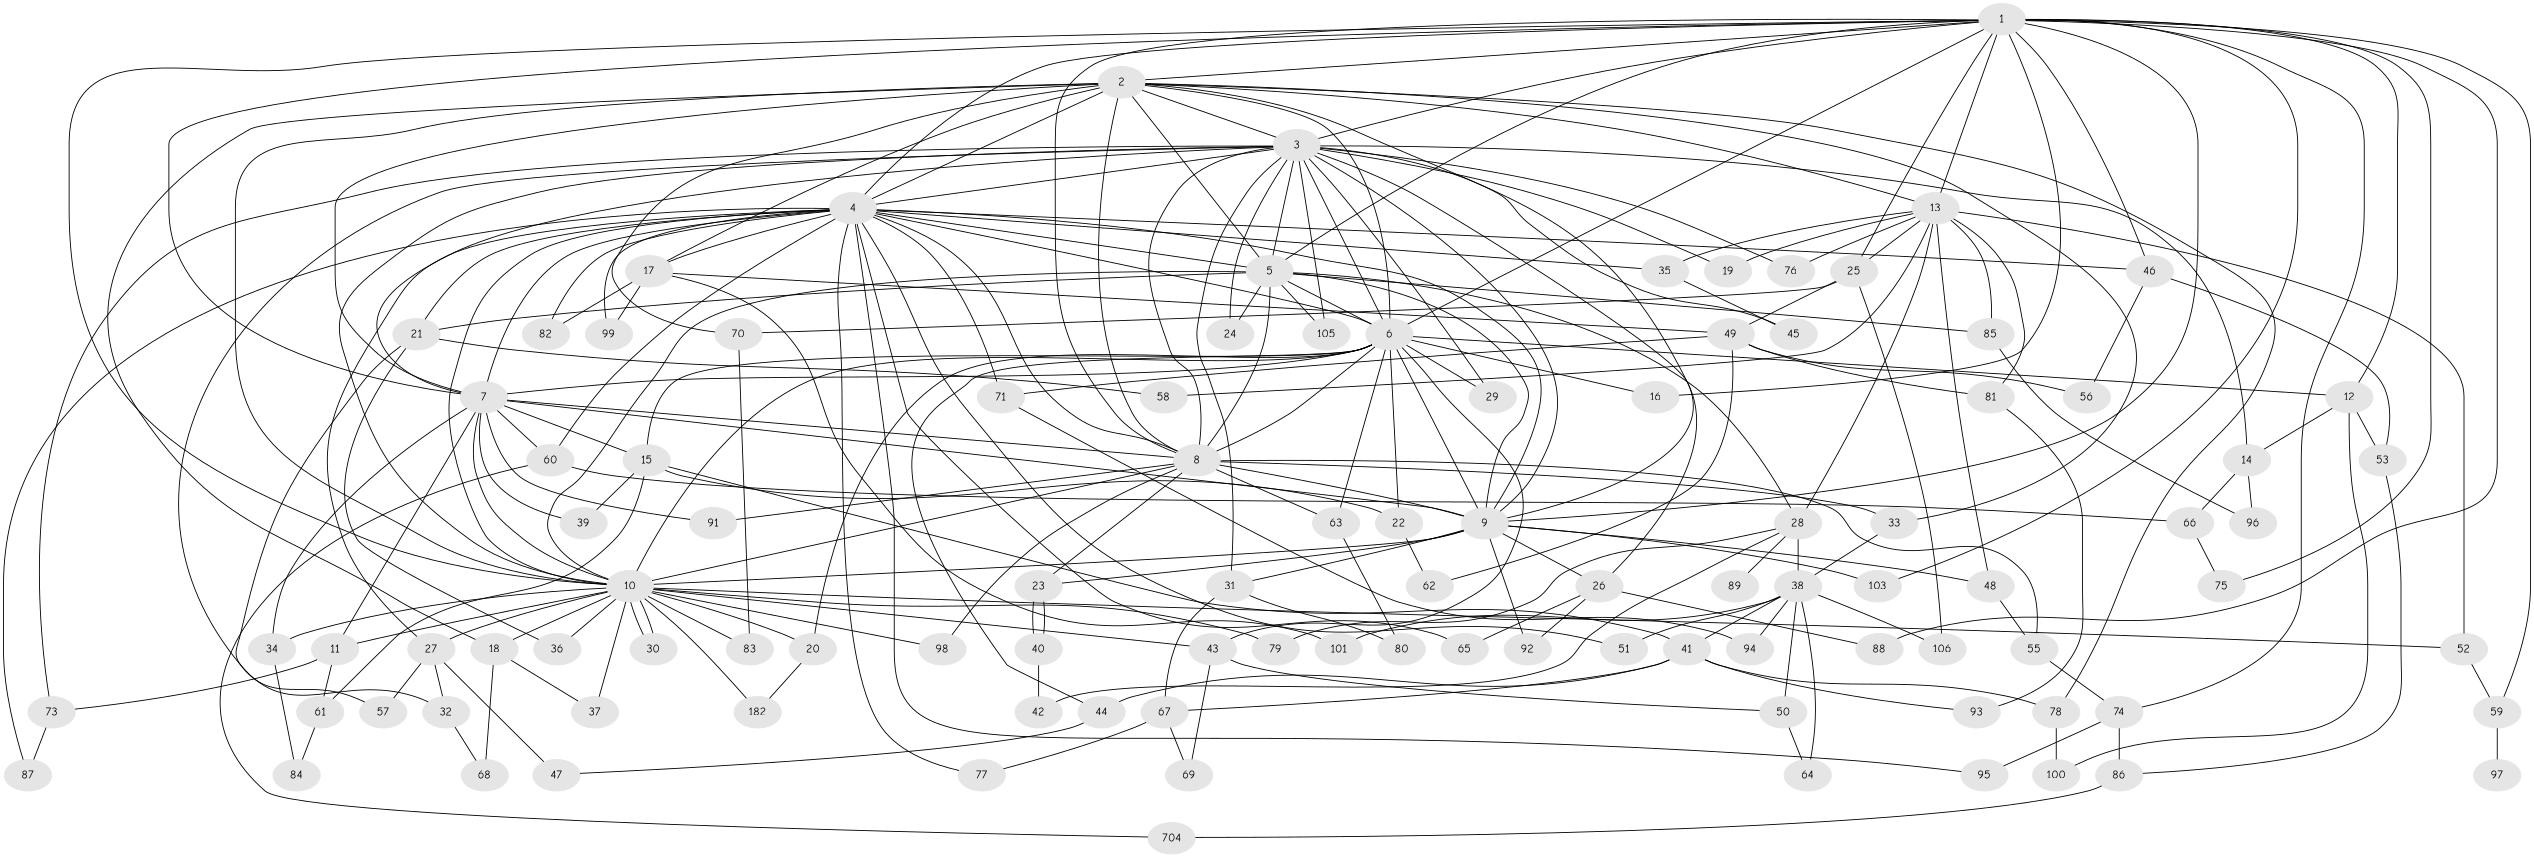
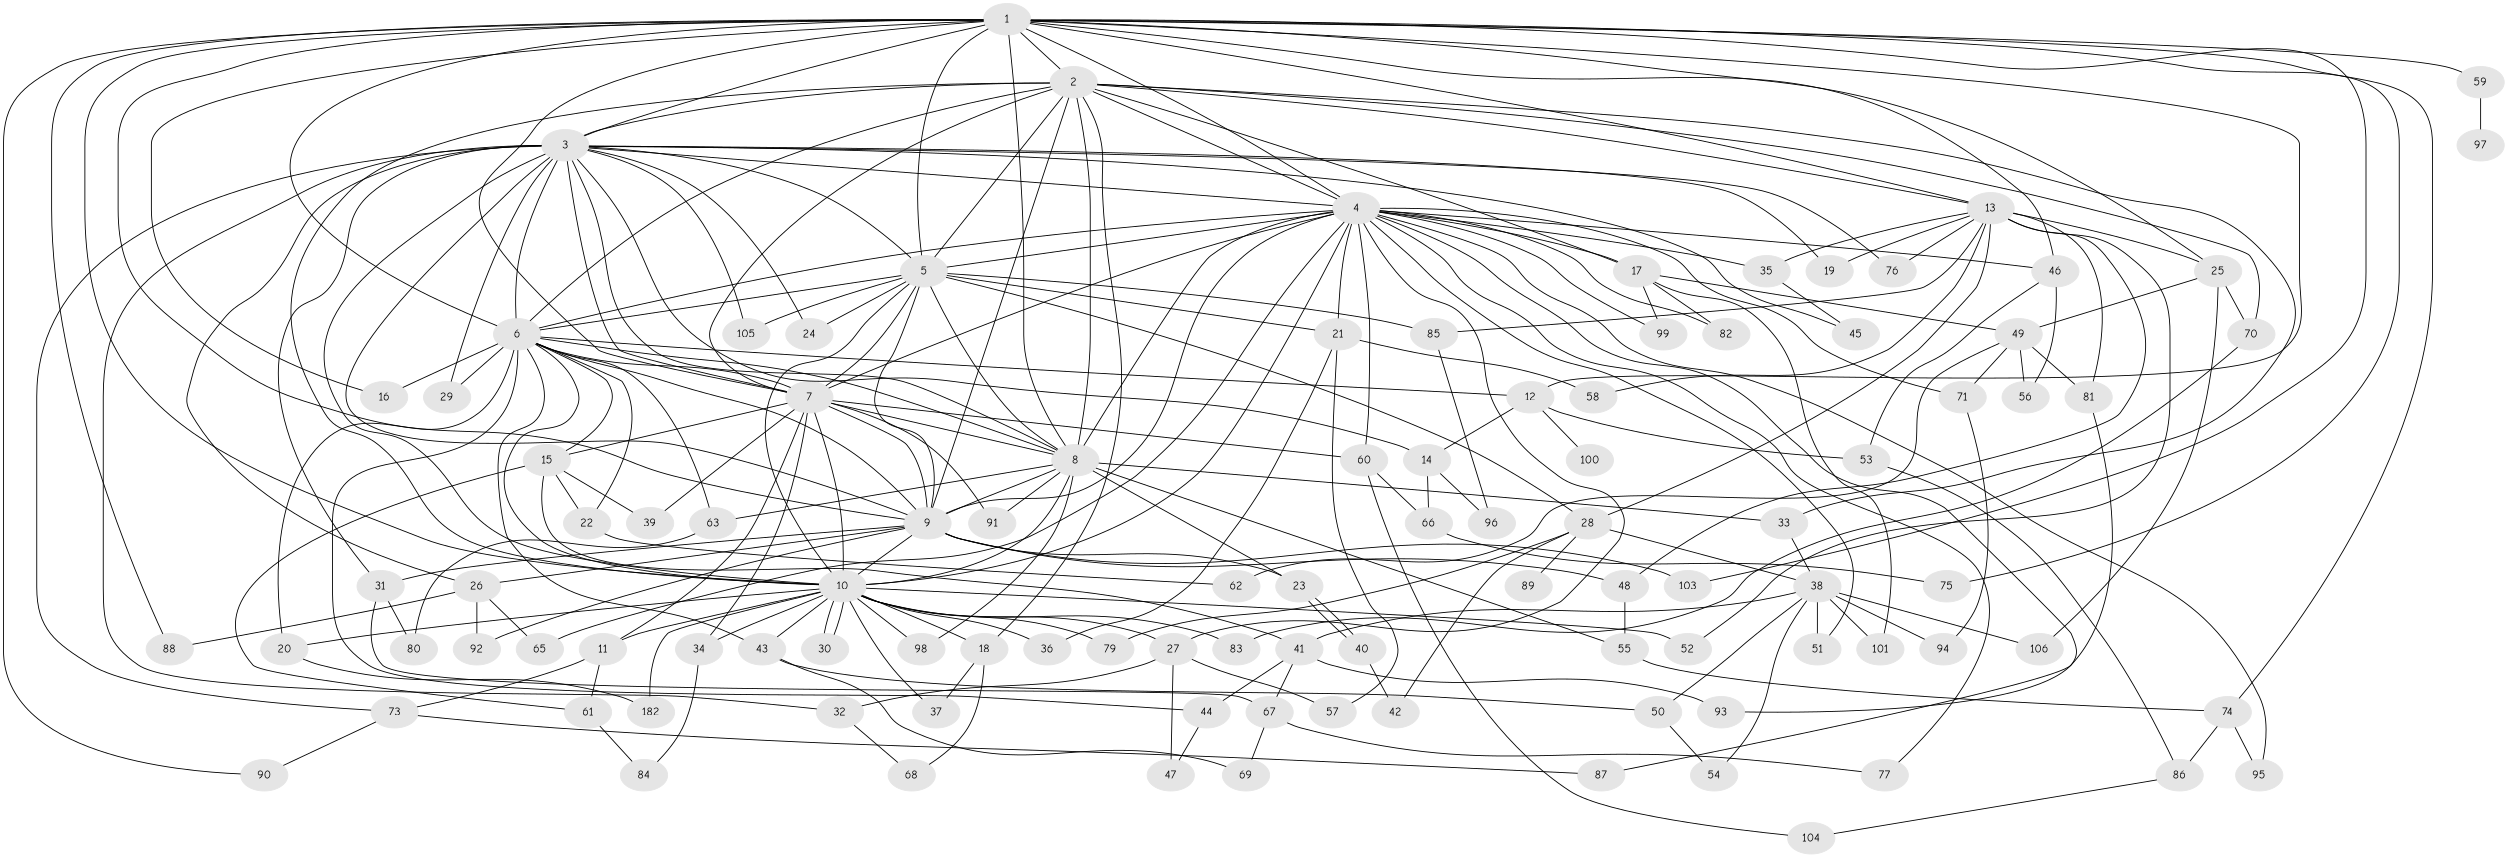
edge "5" -- "7": added
edge "52" -- "59": removed
node "78": removed
node "90": added
node "64": label "64" -> "54"
node "704": label "704" -> "104"
